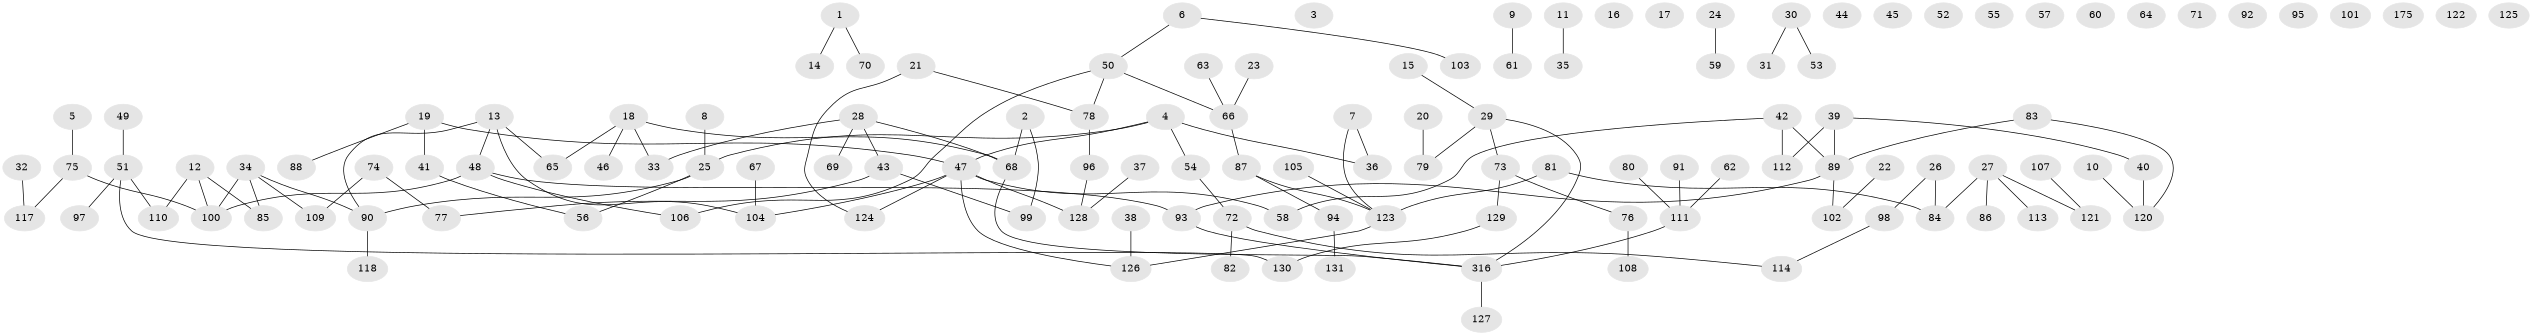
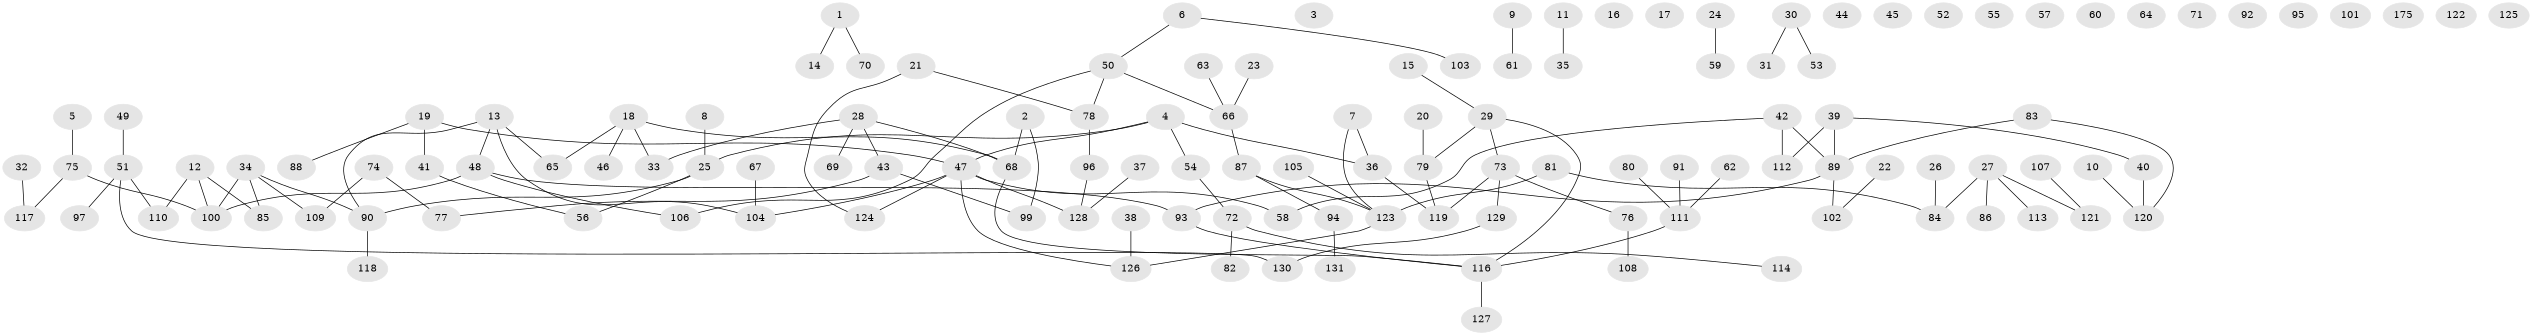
node "119": added
node "98": removed
node "316": label "316" -> "116"
